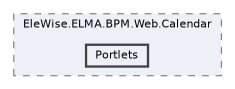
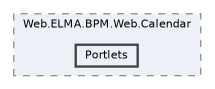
cluster "EleWise.ELMA.BPM.Web.Calendar": label "EleWise.ELMA.BPM.Web.Calendar" -> "Web.ELMA.BPM.Web.Calendar"
